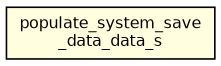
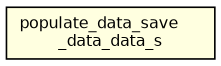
node "populate_system_save _data_data_s": label "populate_system_save _data_data_s" -> "populate_data_save _data_data_s"
